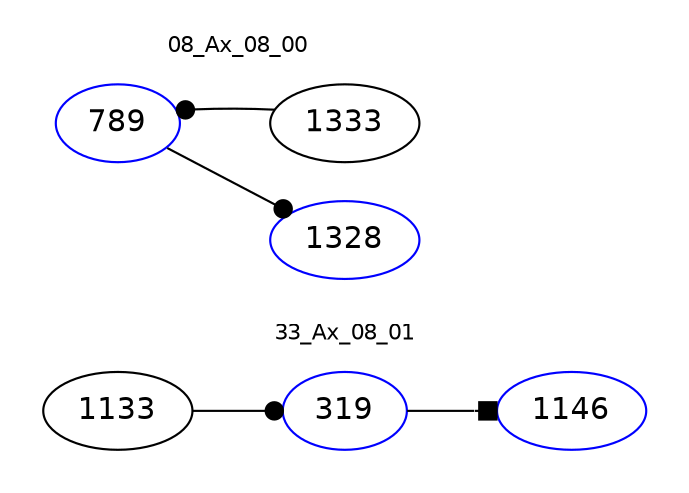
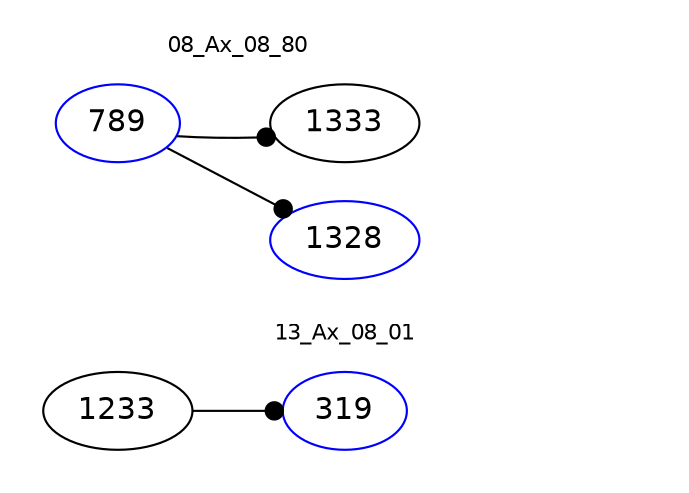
cluster "08_Ax_08_00": label "08_Ax_08_00" -> "08_Ax_08_80"
edge "1333" -> "789": reversed
cluster "33_Ax_08_01": label "33_Ax_08_01" -> "13_Ax_08_01"
node "1133": label "1133" -> "1233"
node "1146": removed
